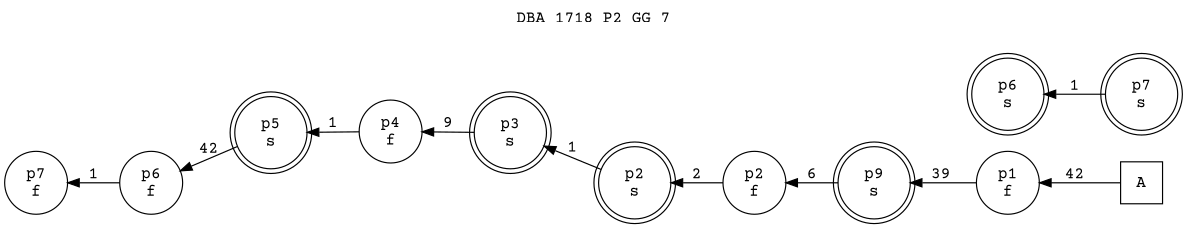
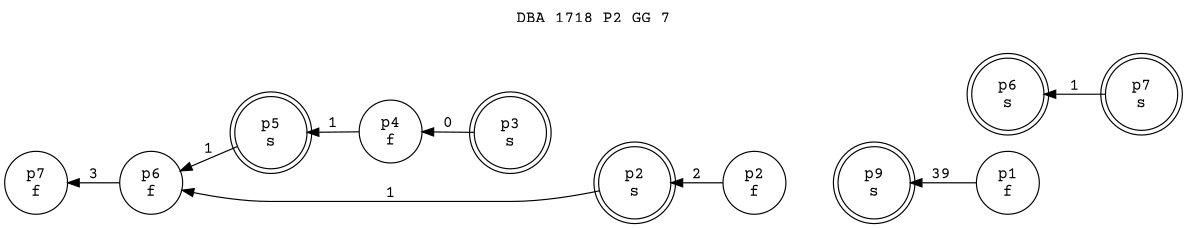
edge "p3 s" -> "p4 f": label "9" -> "0"
edge "p5 s" -> "p6 f": label "42" -> "1"
edge "p2 s" -> "p3 s": now "p2 s" -> "p6 f"
edge "p6 f" -> "p7 f": label "1" -> "3"
edge "p9 s" -> "p2 f": removed, label "6"
node "A": removed
